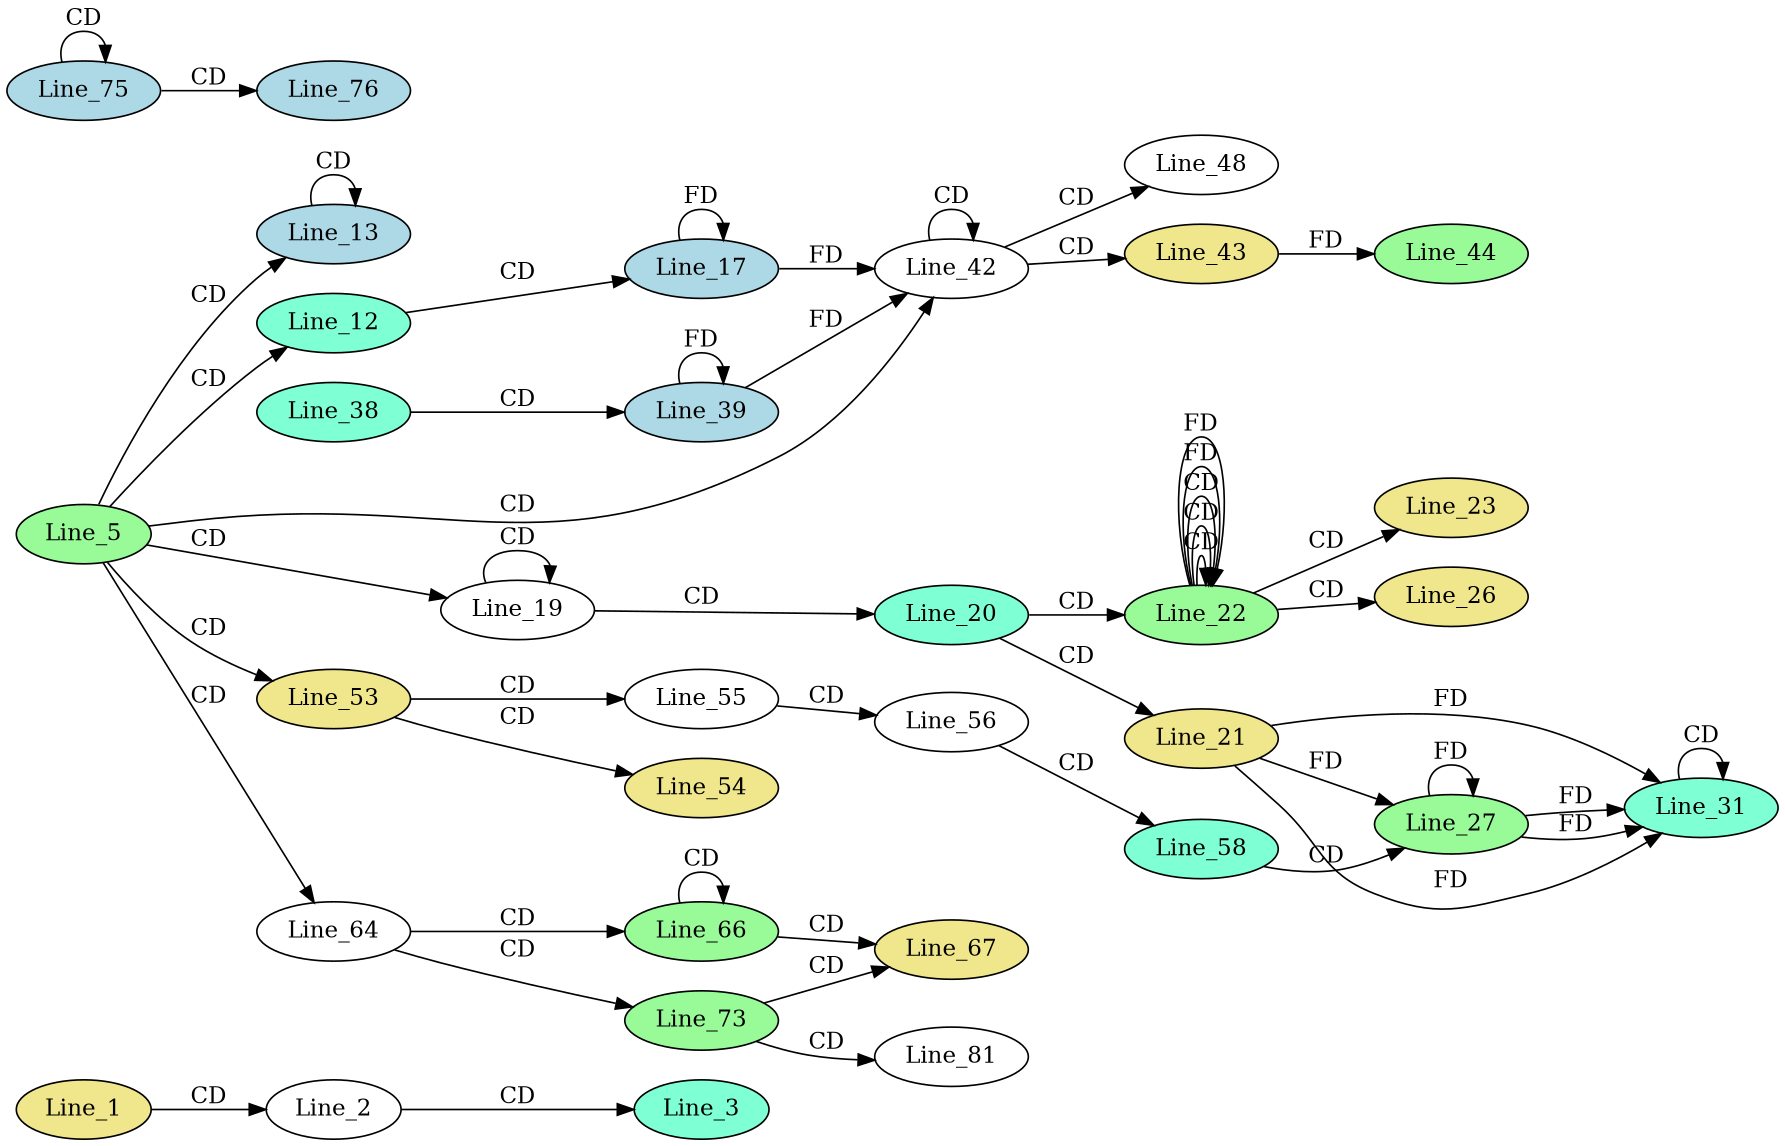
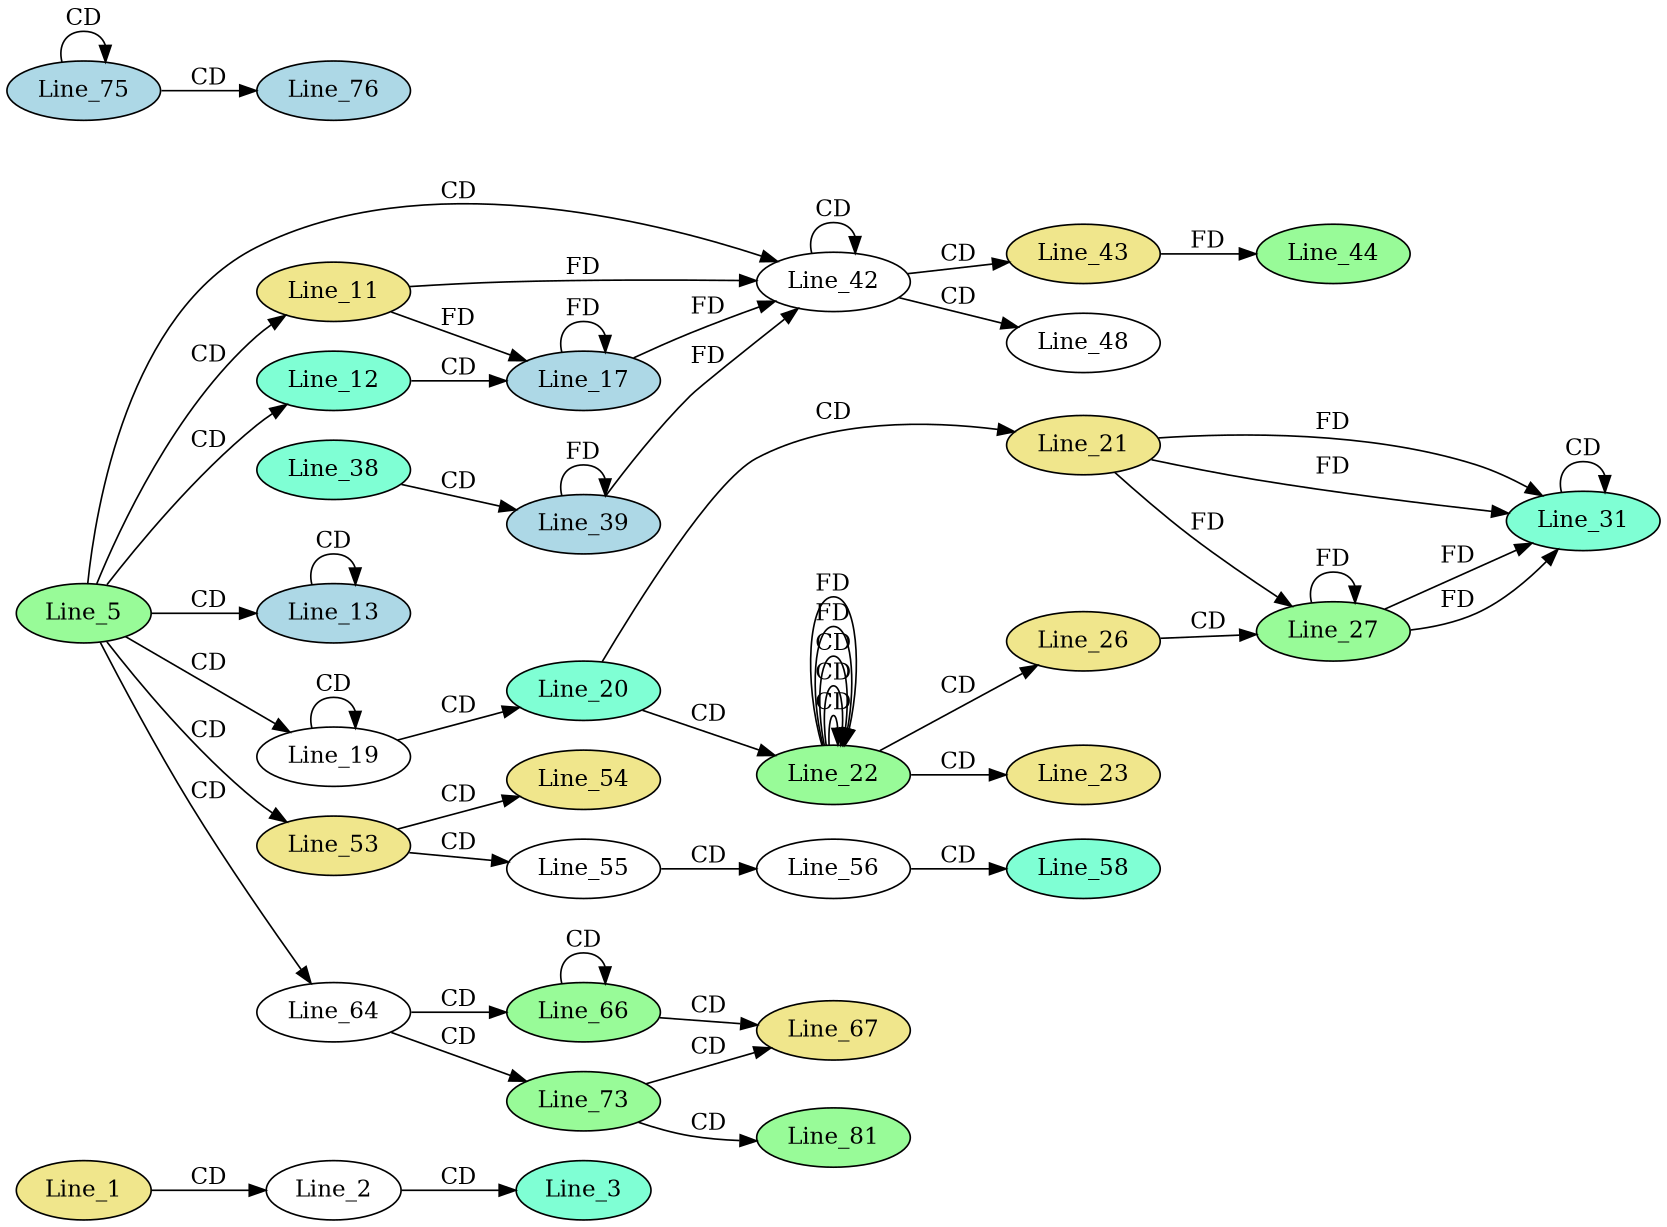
node "Line_11": added
edge "Line_58" -> "Line_27": now "Line_26" -> "Line_27"
node "Line_81": fillcolor white -> palegreen
